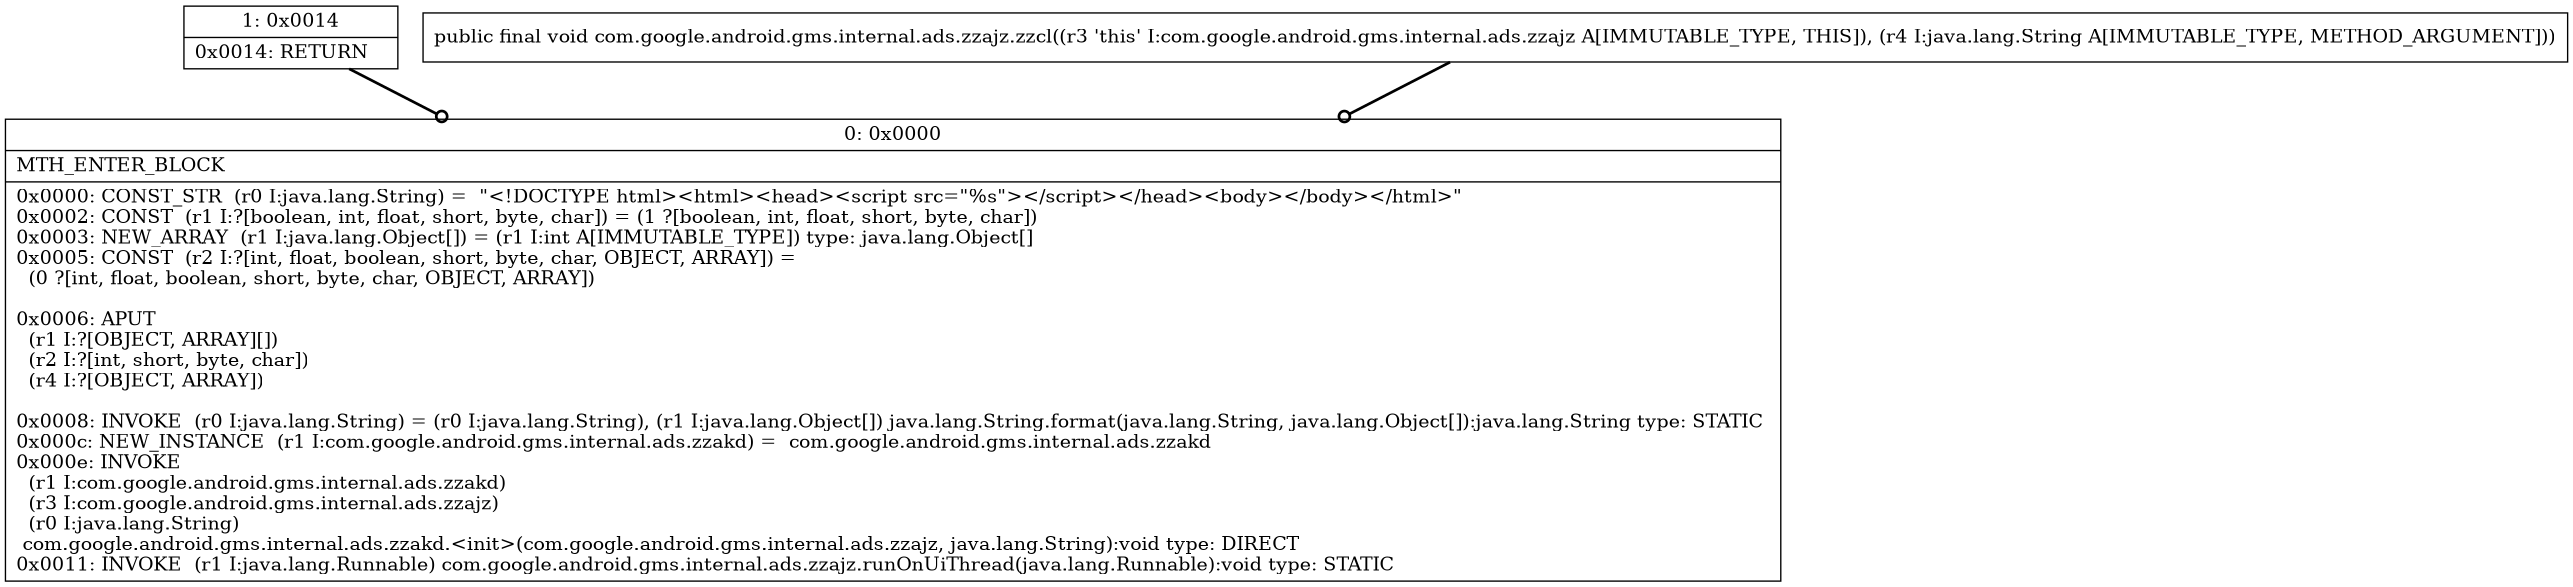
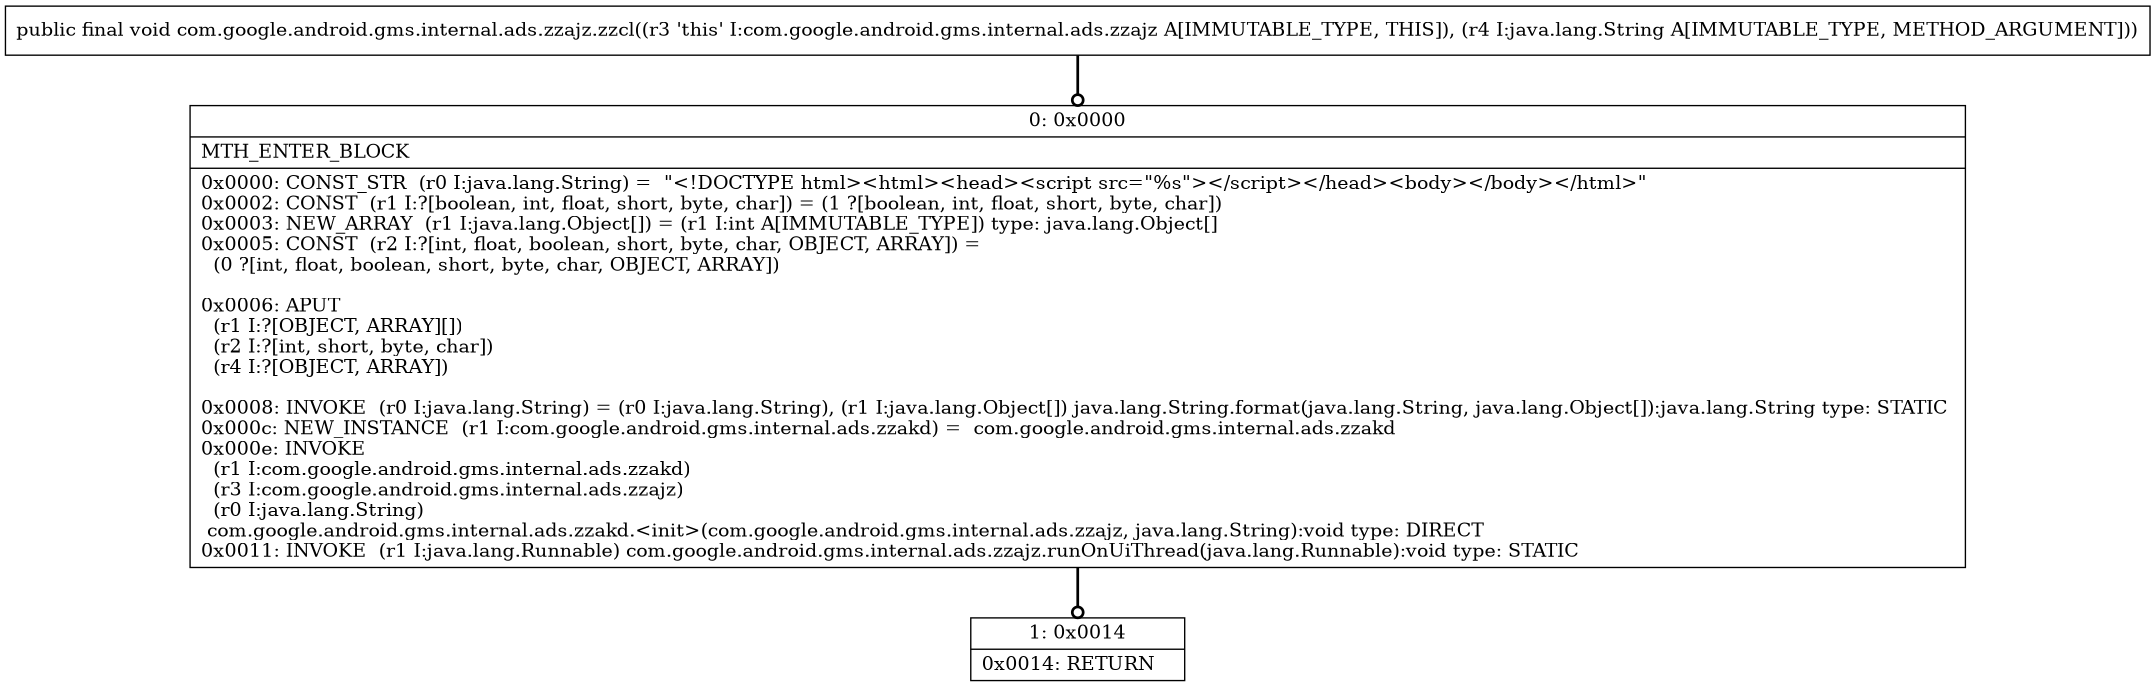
edge "1: 0x0014" -> "0: 0x0000": reversed
